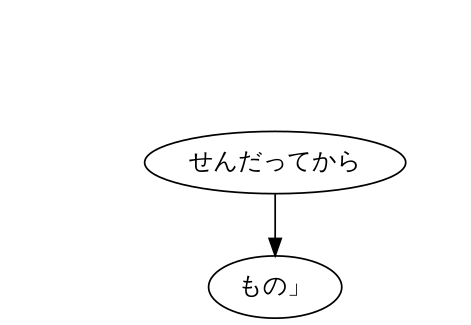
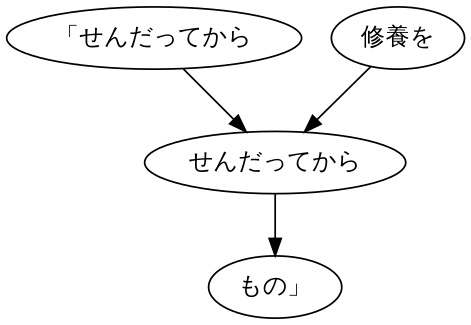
node "「せんだってから": added
node "修養を": added
